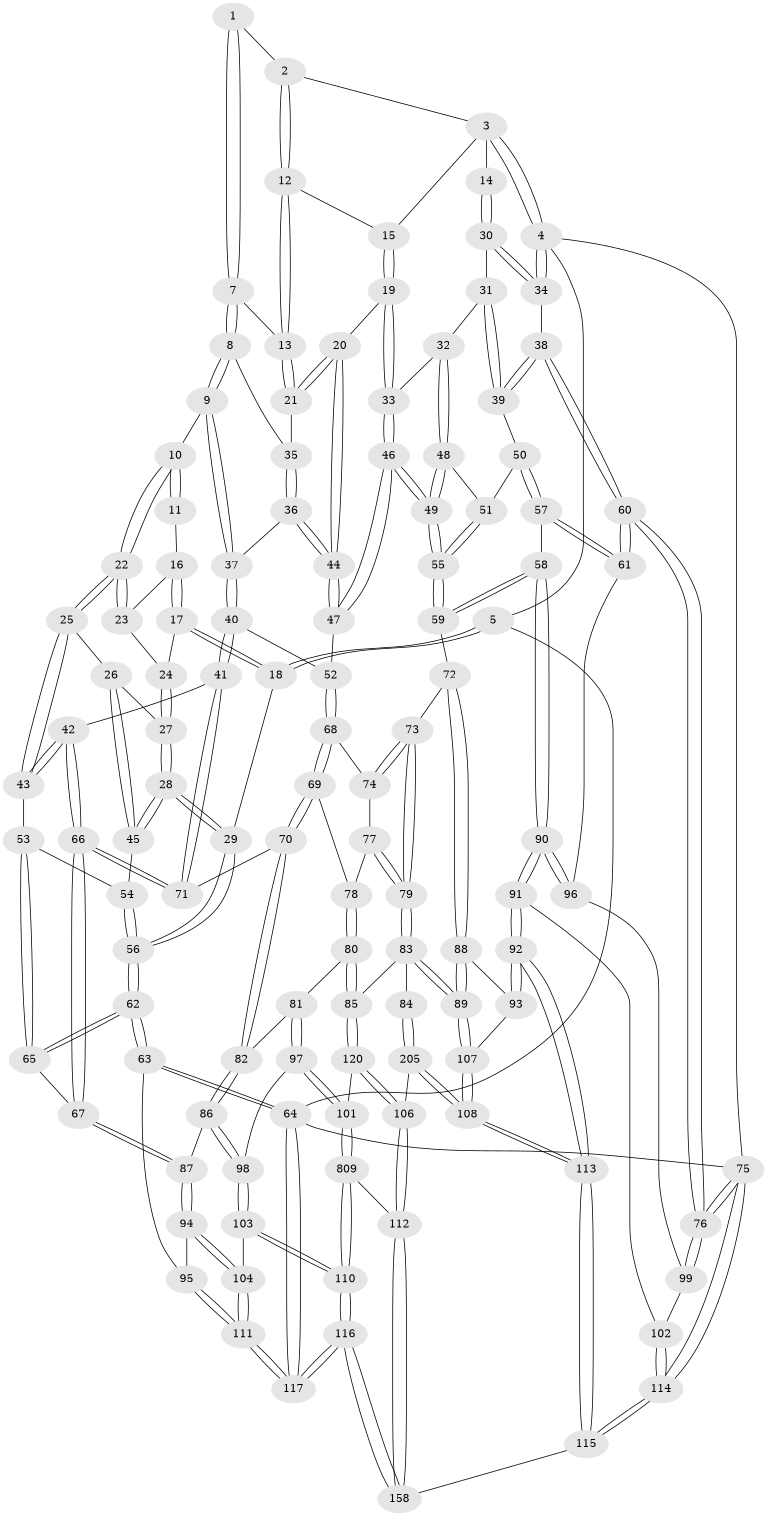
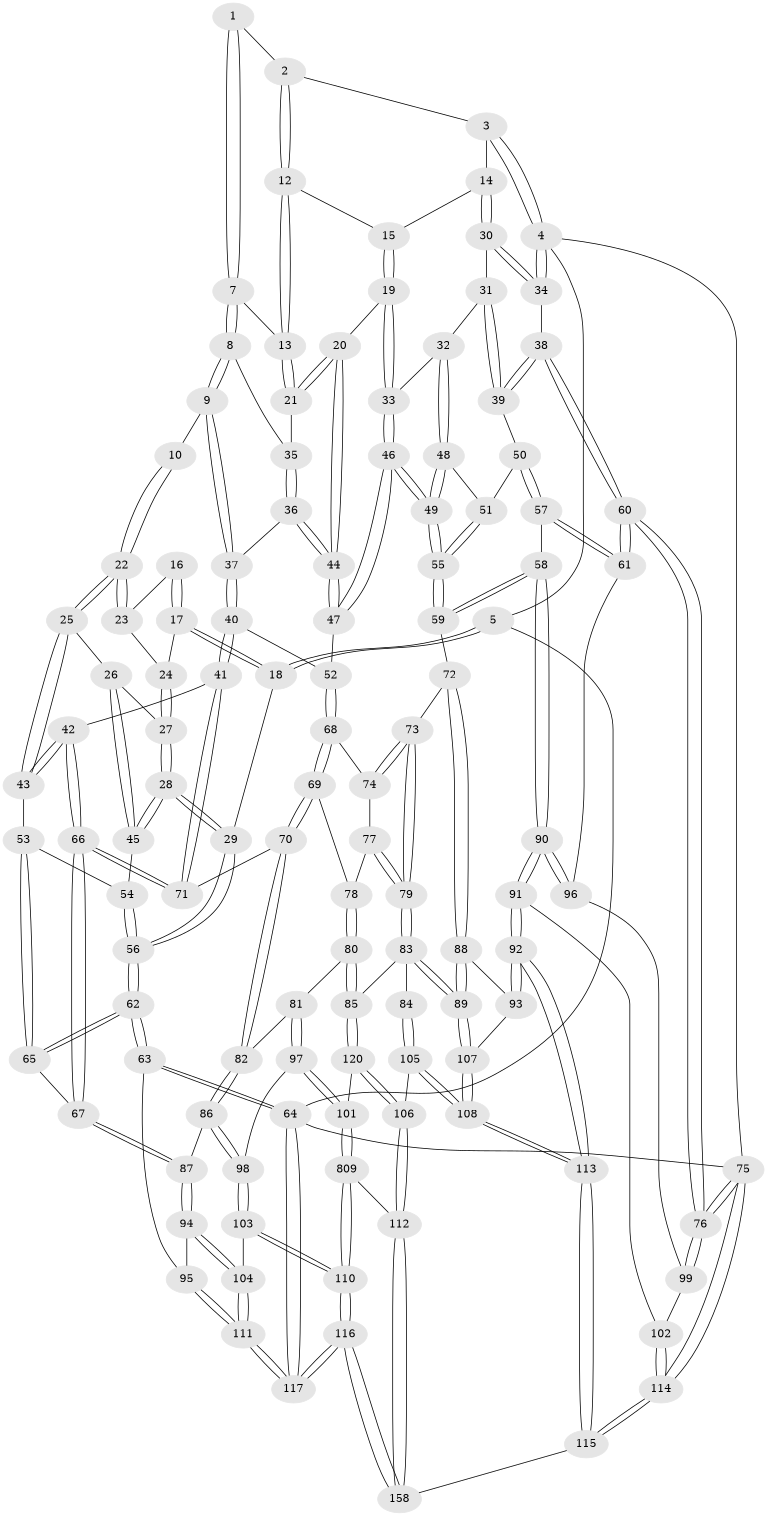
edge "3" -- "15": now "14" -- "15"
node "11": removed
node "205": label "205" -> "105"
